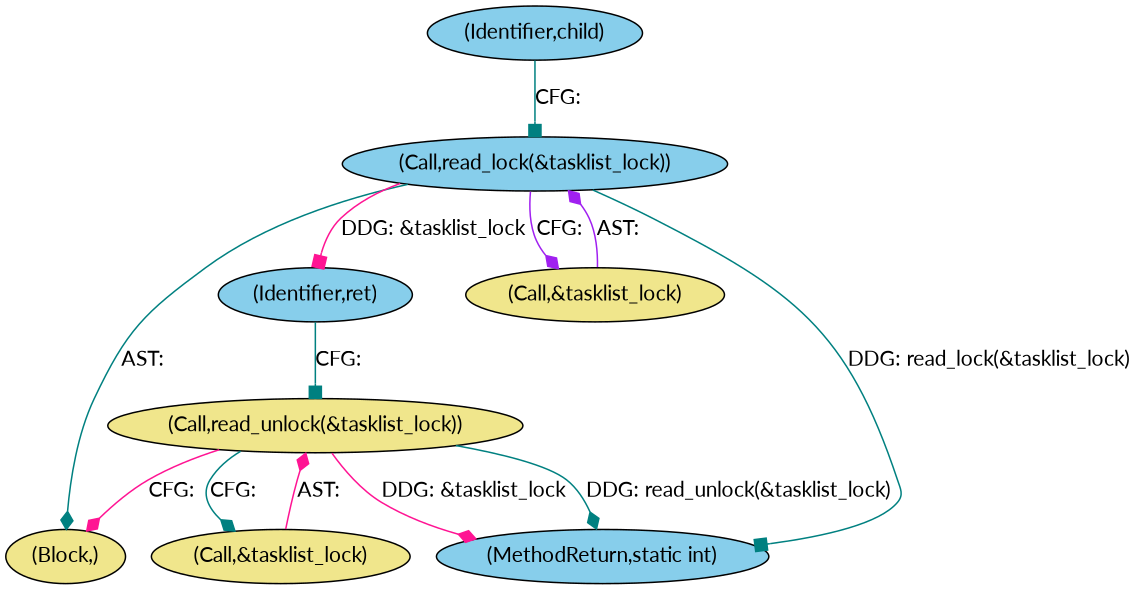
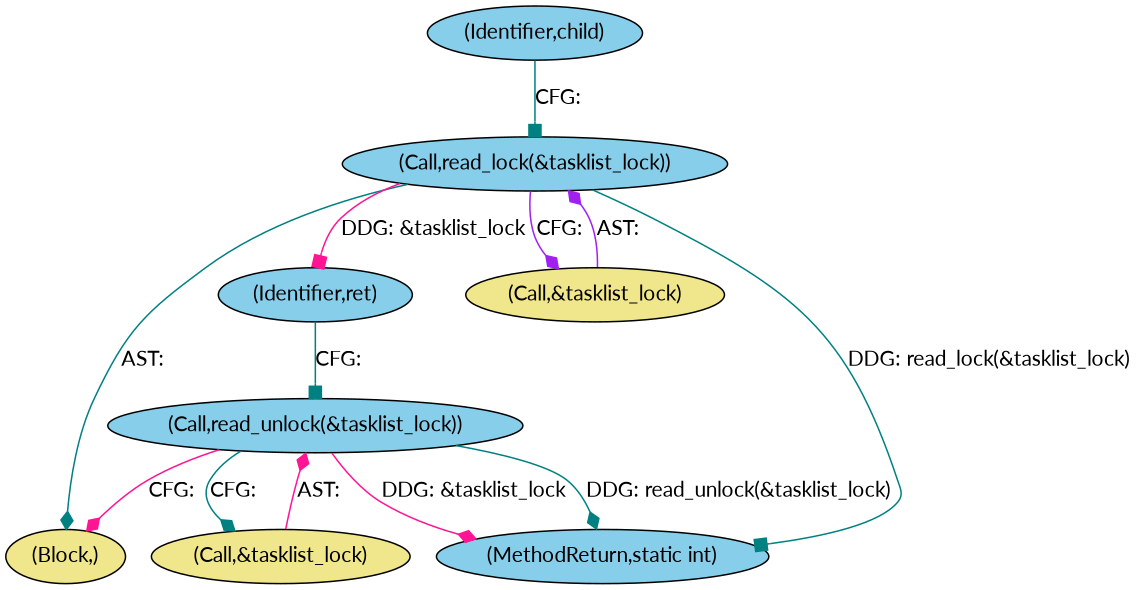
node "(Call,read_unlock(&tasklist_lock))": fillcolor khaki -> skyblue
